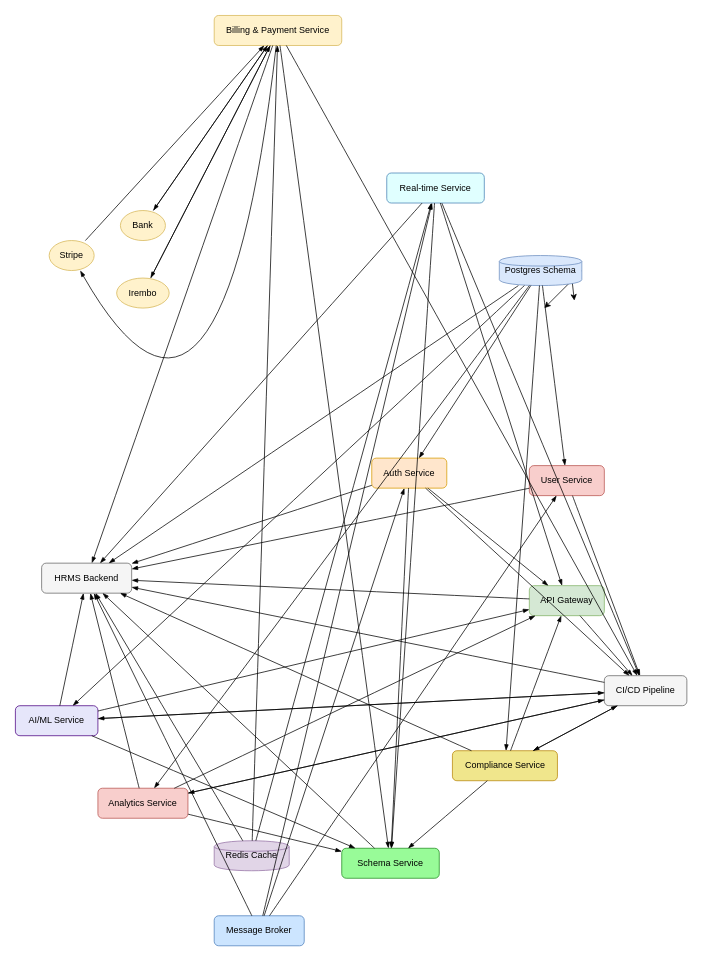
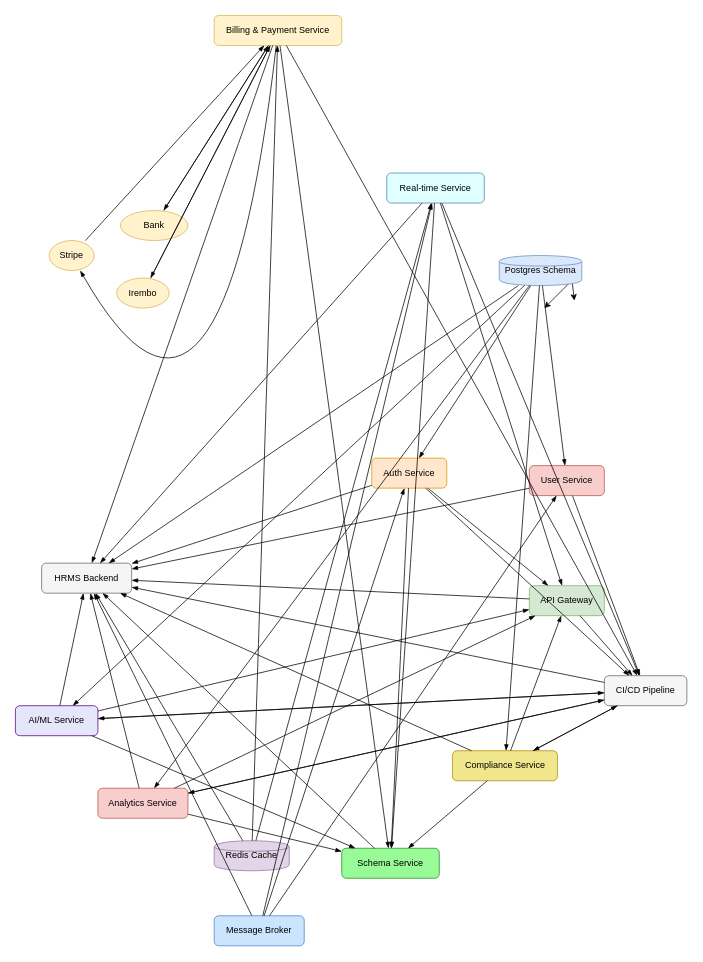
node "Bank": size 45x30 -> 68x30
